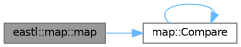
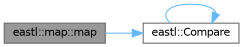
node "map::Compare": label "map::Compare" -> "eastl::Compare"
